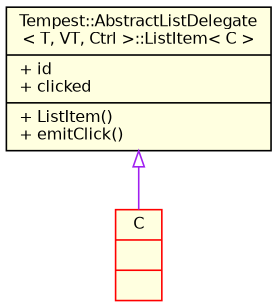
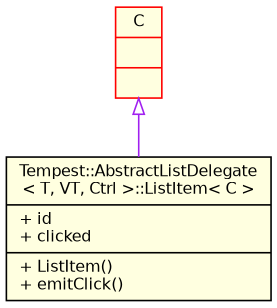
edge "C" -> "Tempest::AbstractListDelegate": reversed
